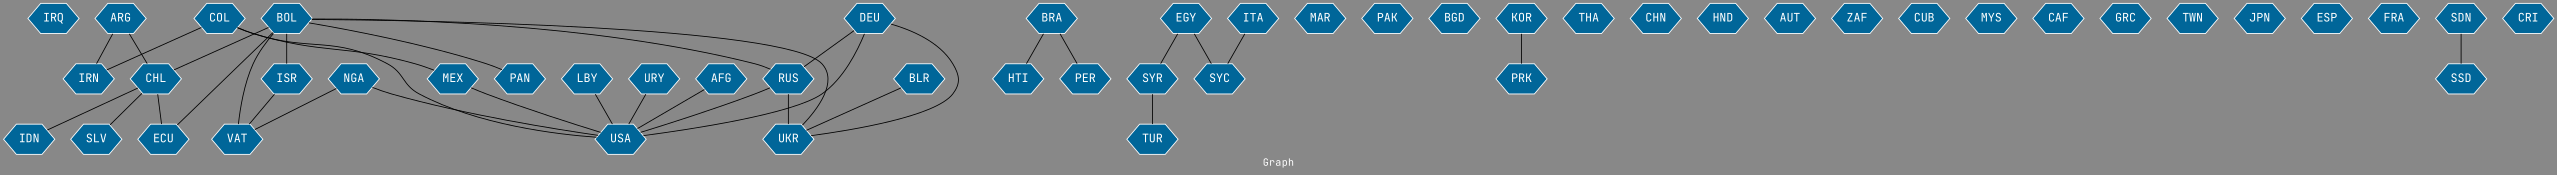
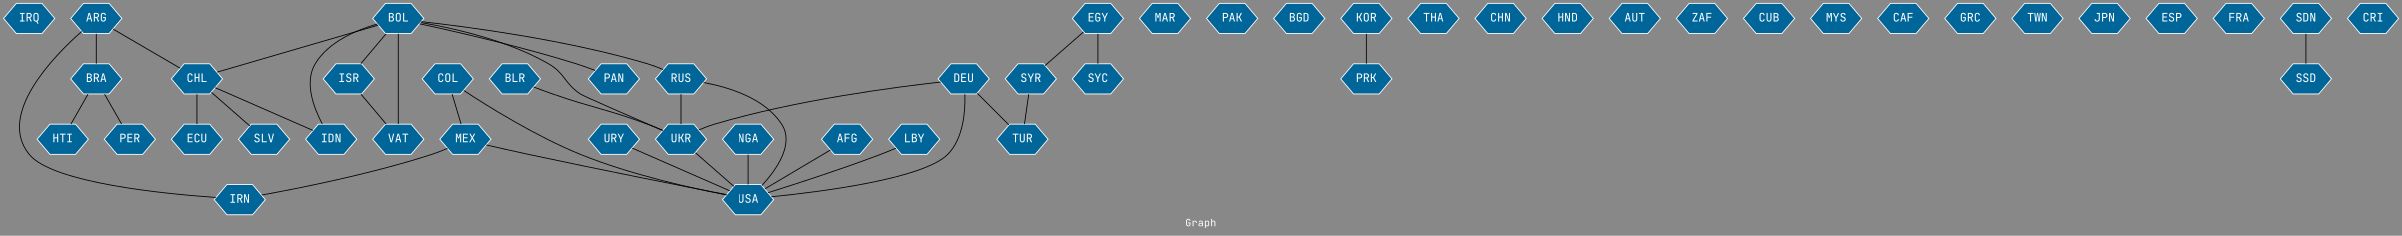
node "ITA": removed
edge "ARG" -- "BRA": added
edge "COL" -- "IRN": now "MEX" -- "IRN"
edge "DEU" -- "RUS": now "DEU" -- "TUR"
edge "BOL" -- "ECU": now "BOL" -- "IDN"
edge "NGA" -- "VAT": removed
edge "UKR" -- "USA": added
